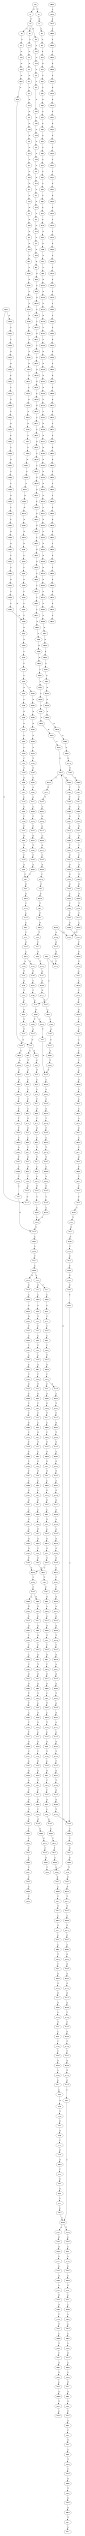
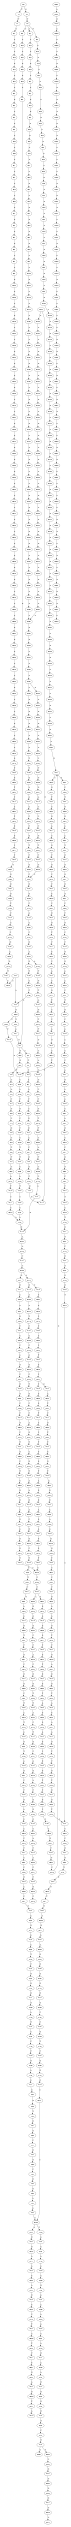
edge "S540" -> "S532": reversed
edge "S839" -> "S841": now "S837" -> "S841"
